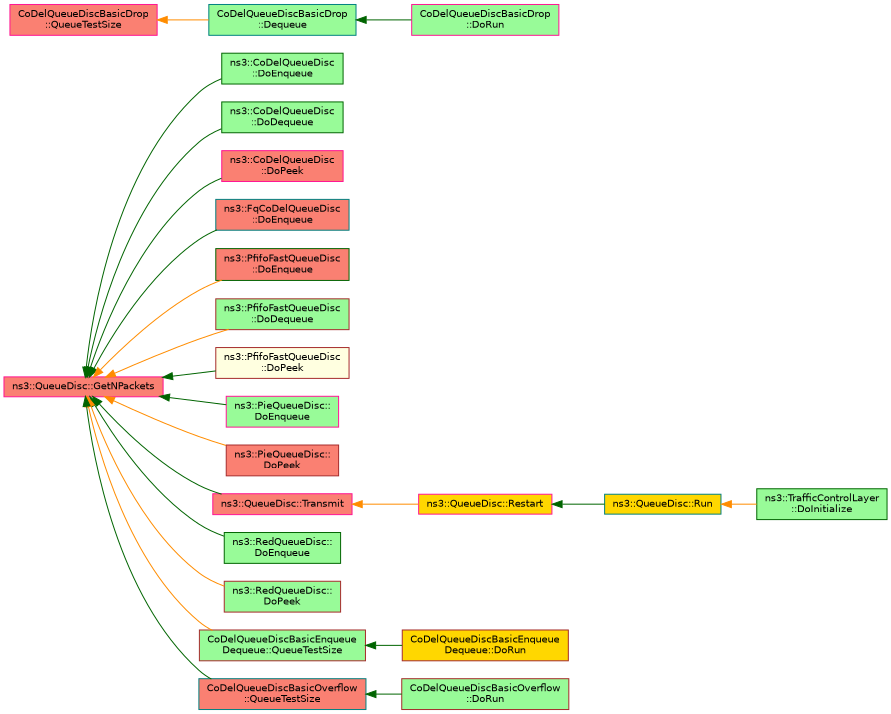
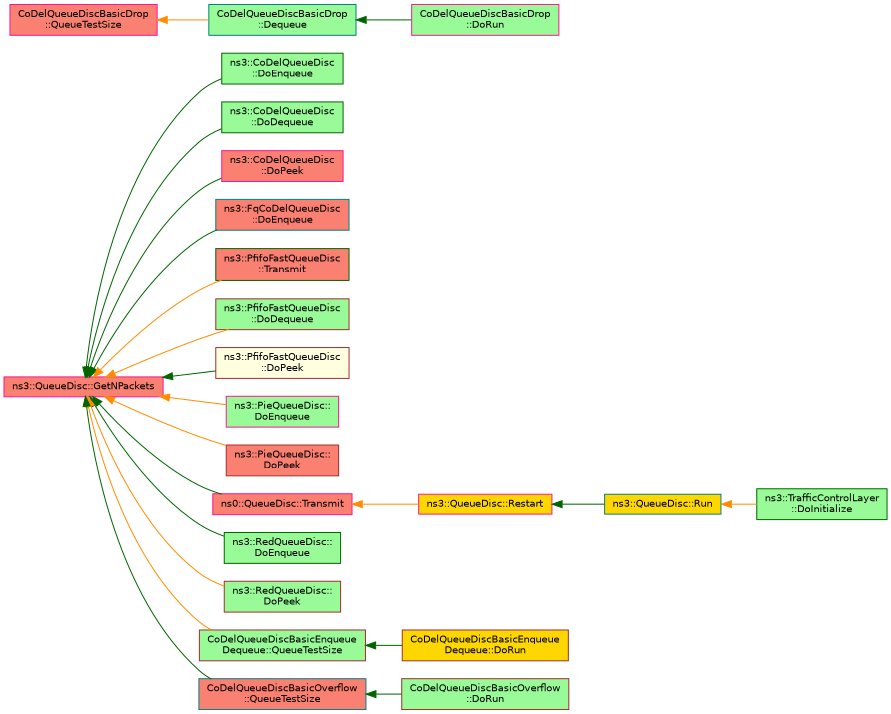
node "ns3::PfifoFastQueueDisc ::DoEnqueue": label "ns3::PfifoFastQueueDisc ::DoEnqueue" -> "ns3::PfifoFastQueueDisc ::Transmit"
edge "ns3::PieQueueDisc:: DoEnqueue" -> "ns3::QueueDisc::GetNPackets": color darkgreen -> darkorange
node "ns3::QueueDisc::Transmit": label "ns3::QueueDisc::Transmit" -> "ns0::QueueDisc::Transmit"
